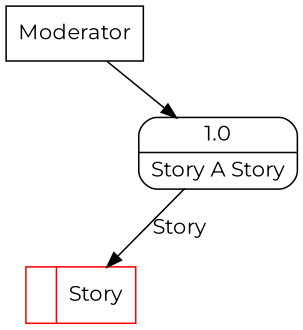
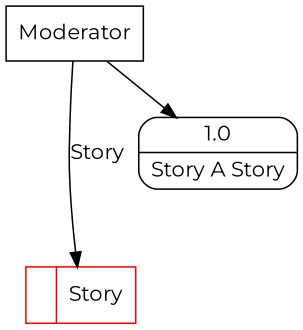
edge "1.0" -> "Story": now "Moderator" -> "Story"
